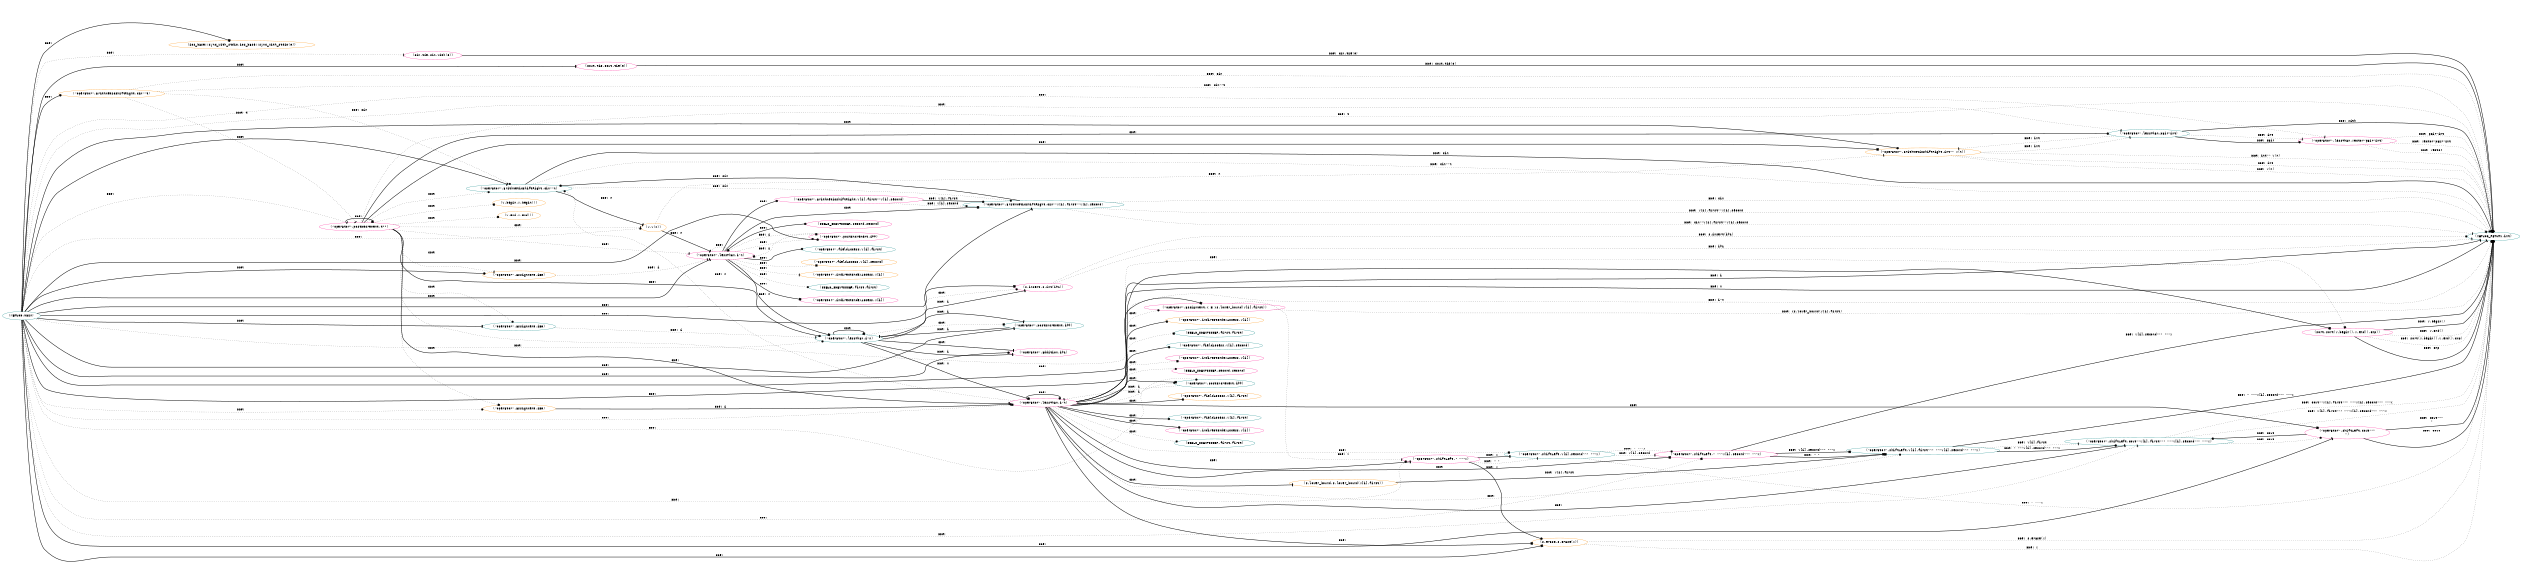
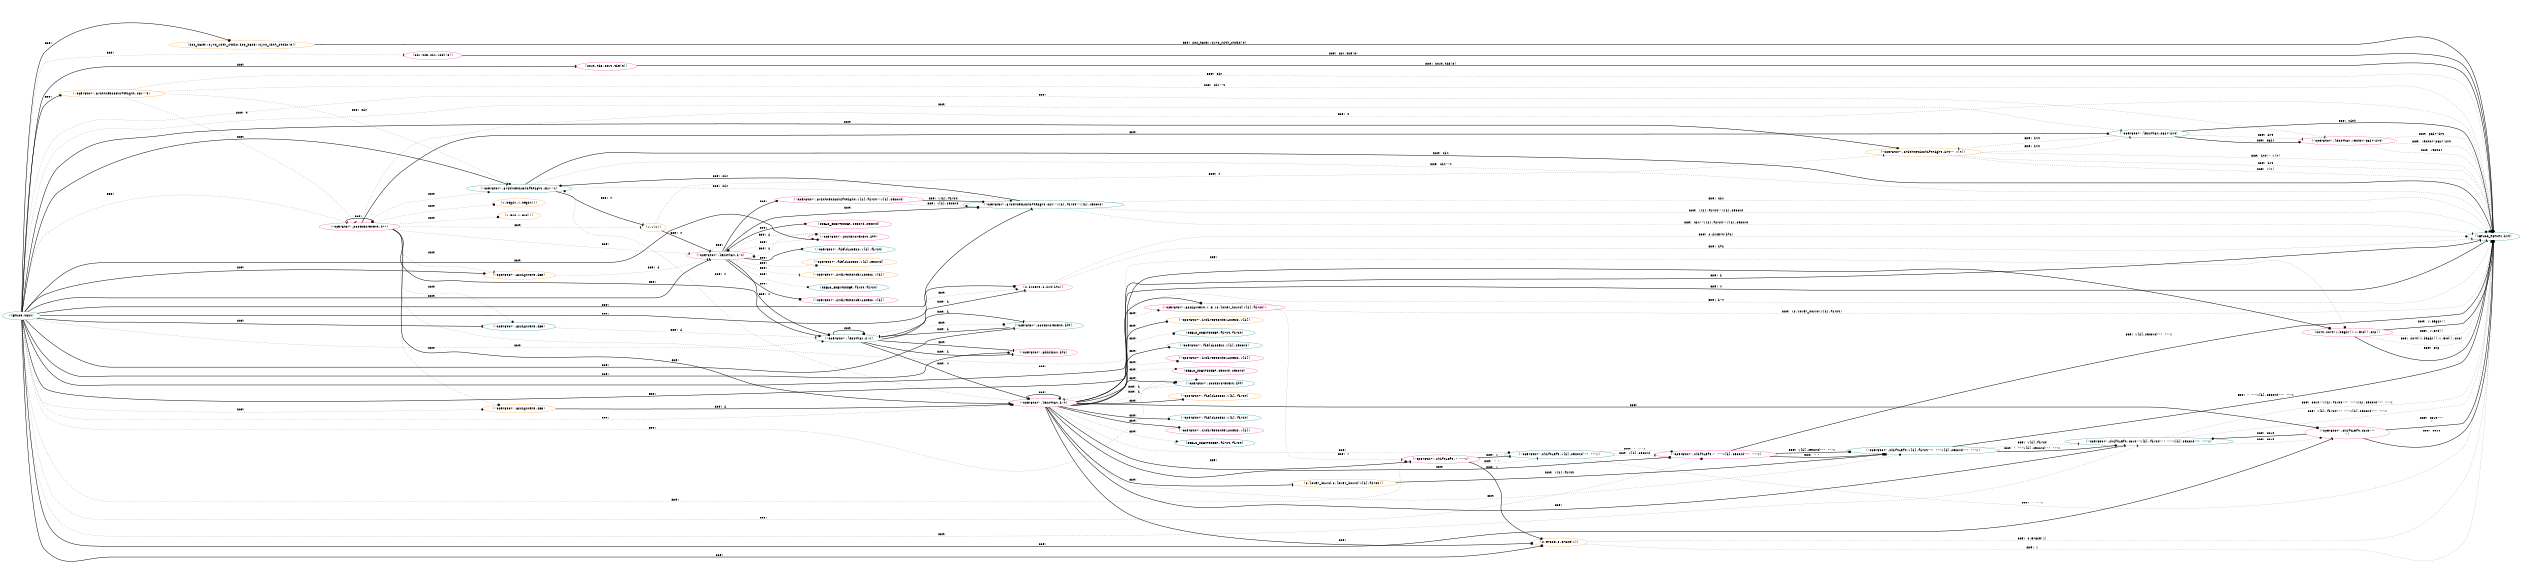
edge "(ios_base::sync_with_stdio,ios_base::sync_with_stdio(0))" -> "(METHOD_RETURN,int)": added, label "DDG: ios_base::sync_with_stdio(0)"
edge "(<operator>.postDecrement,t--)" -> "(<operator>.arithmeticShiftRight,int>> v(n))": removed, label "CDG:"
edge "(METHOD,main)" -> "(v,v(n))": removed, label "DDG:"
